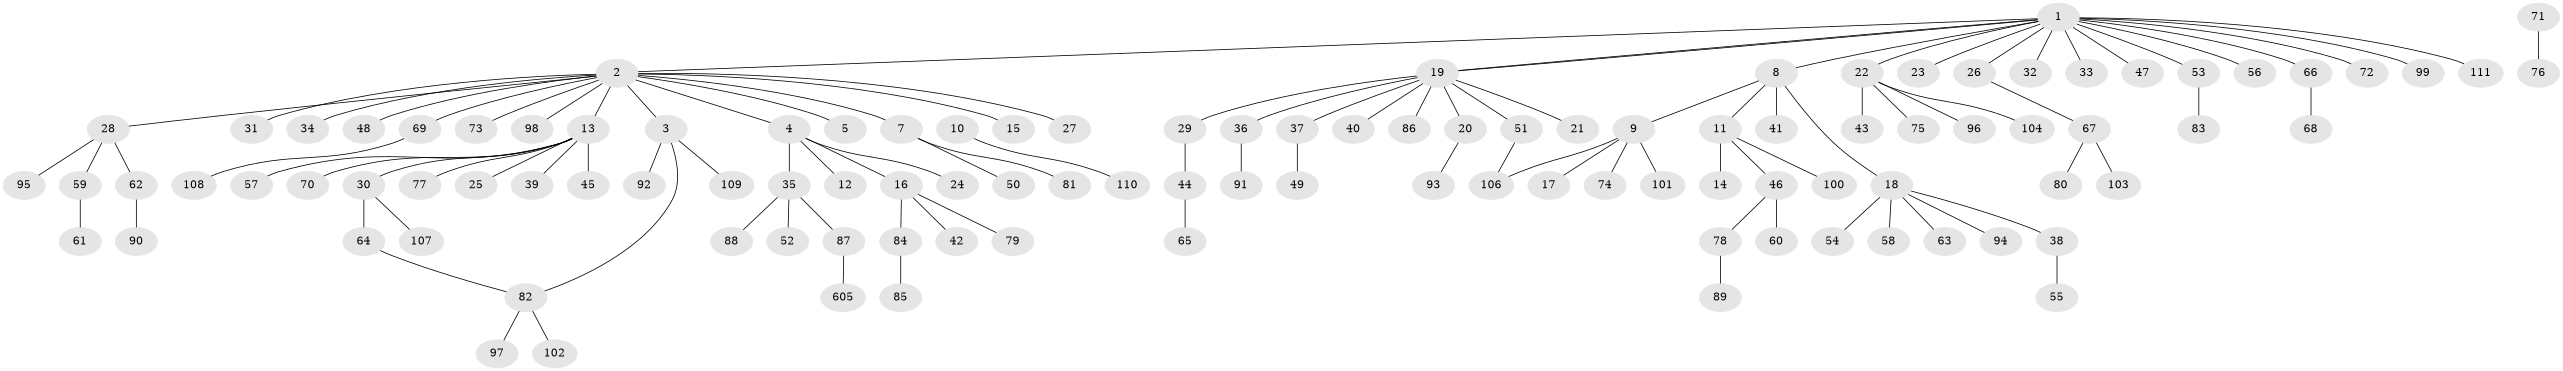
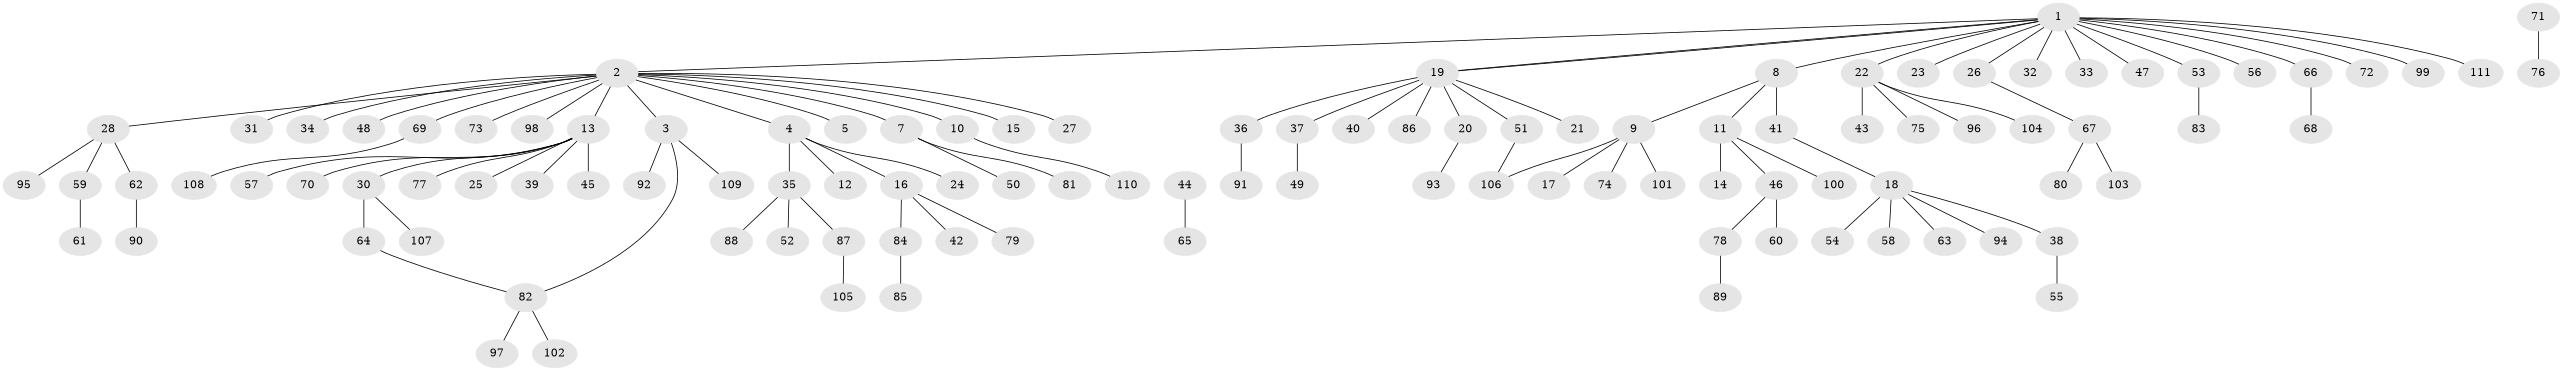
edge "2" -- "10": added
node "29": removed
edge "8" -- "18": now "41" -- "18"
node "605": label "605" -> "105"
